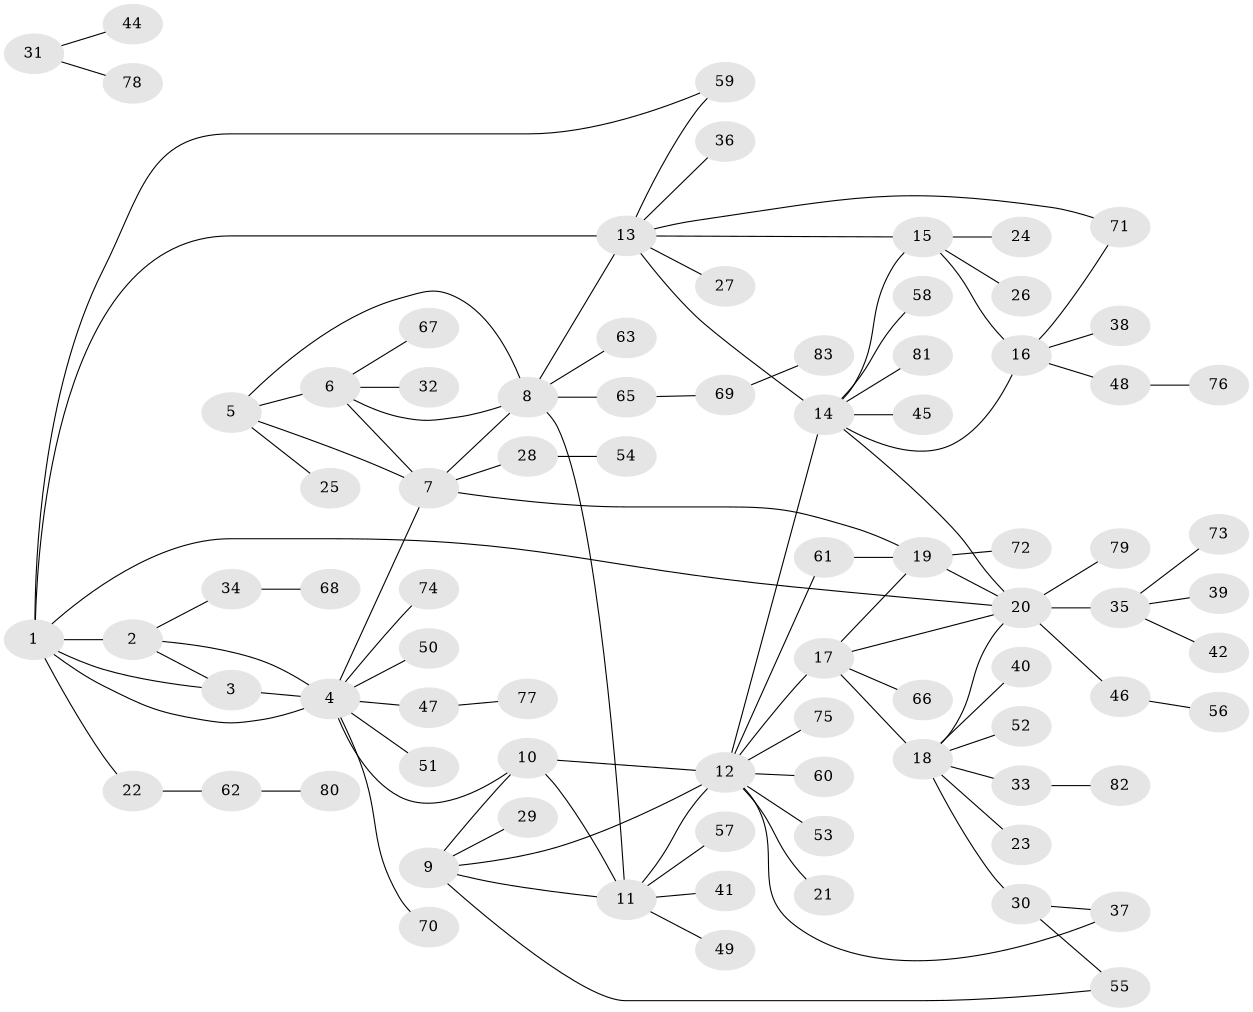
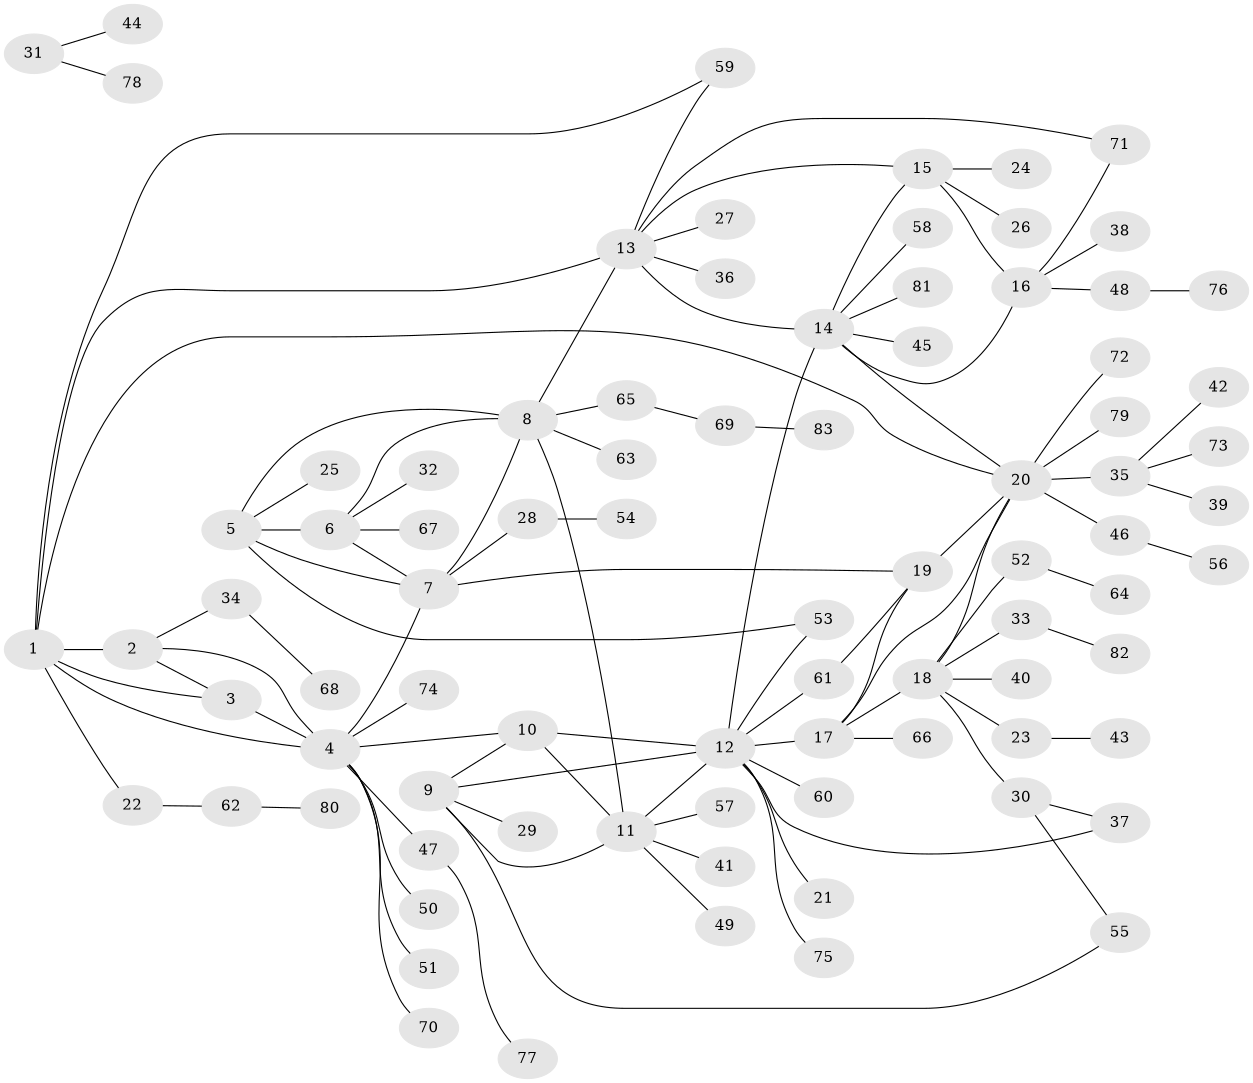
edge "72" -- "19": now "72" -- "20"
node "64": added
edge "5" -- "53": added
node "43": added
